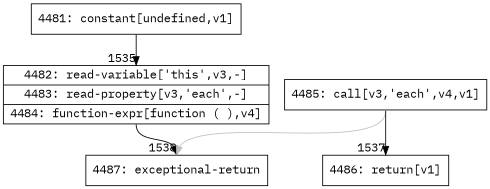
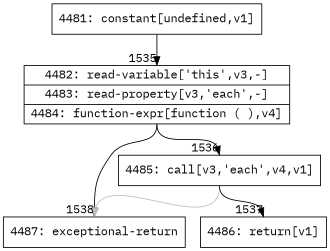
edge "4482: read-variable['this',v3,-]" -> "4485: call[v3,'each',v4,v1]": added
